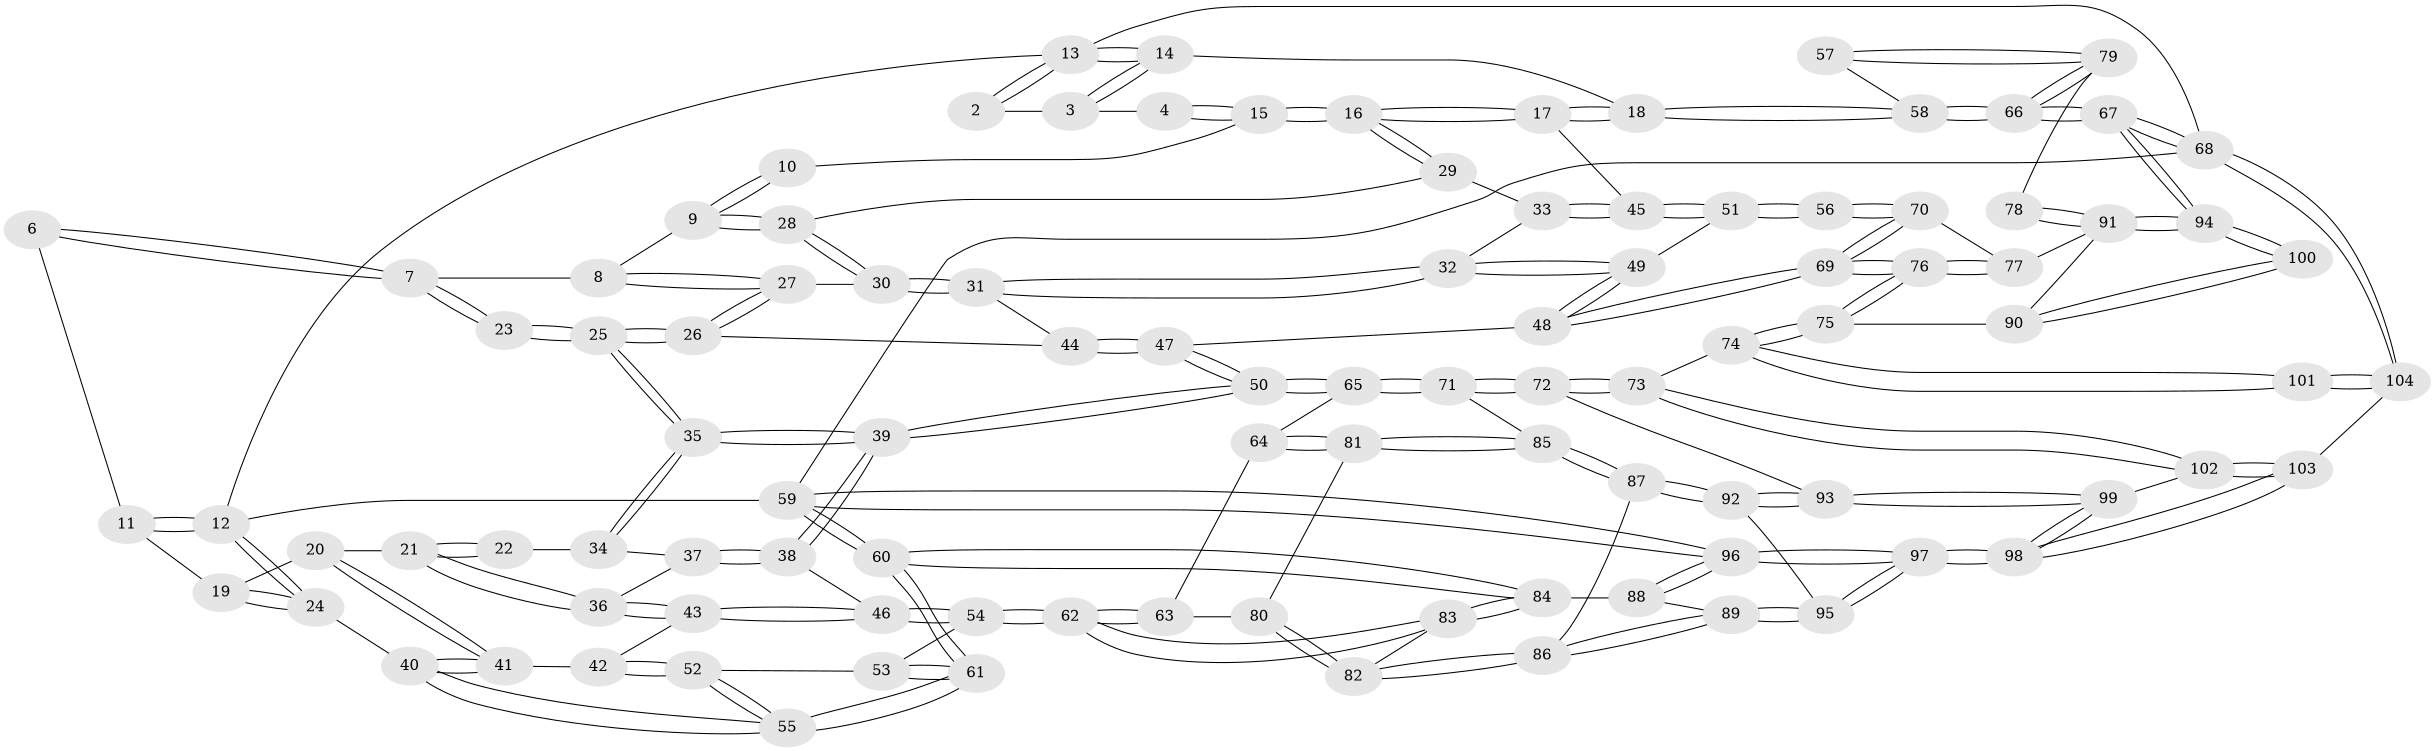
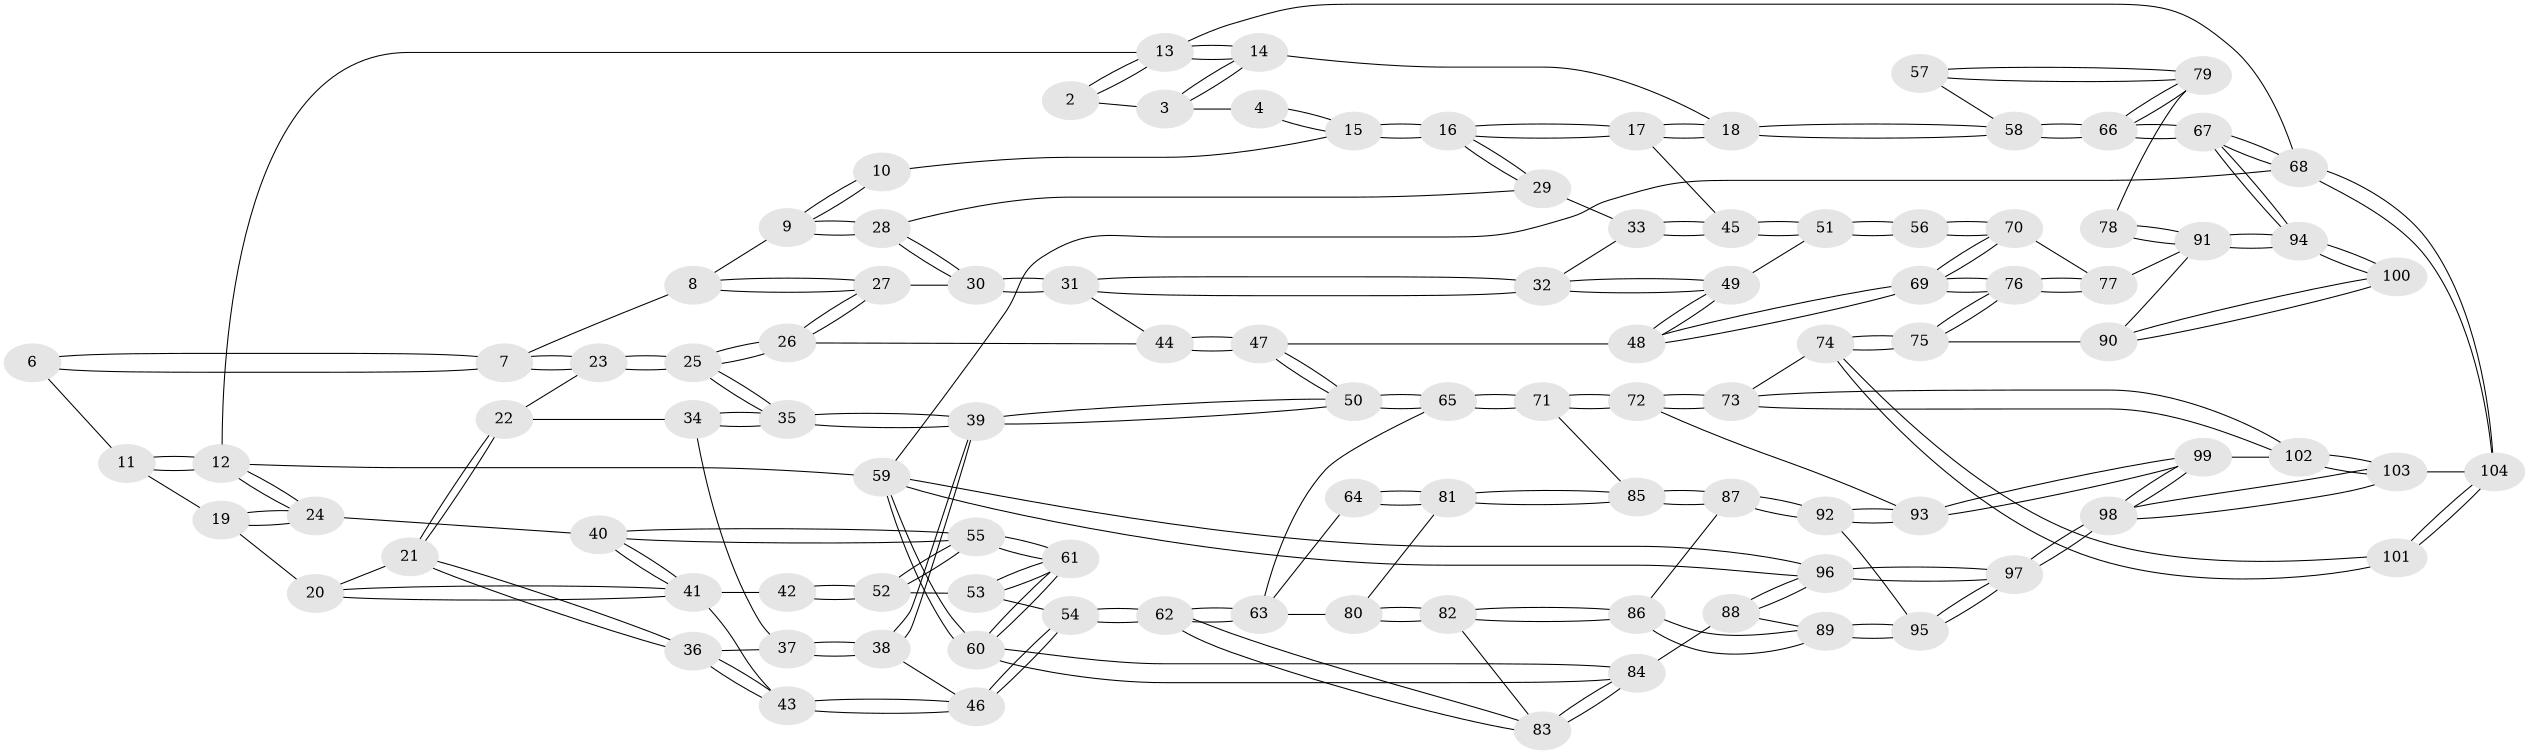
edge "23" -- "22": added
edge "65" -- "64": now "65" -- "63"
edge "43" -- "42": now "43" -- "41"
